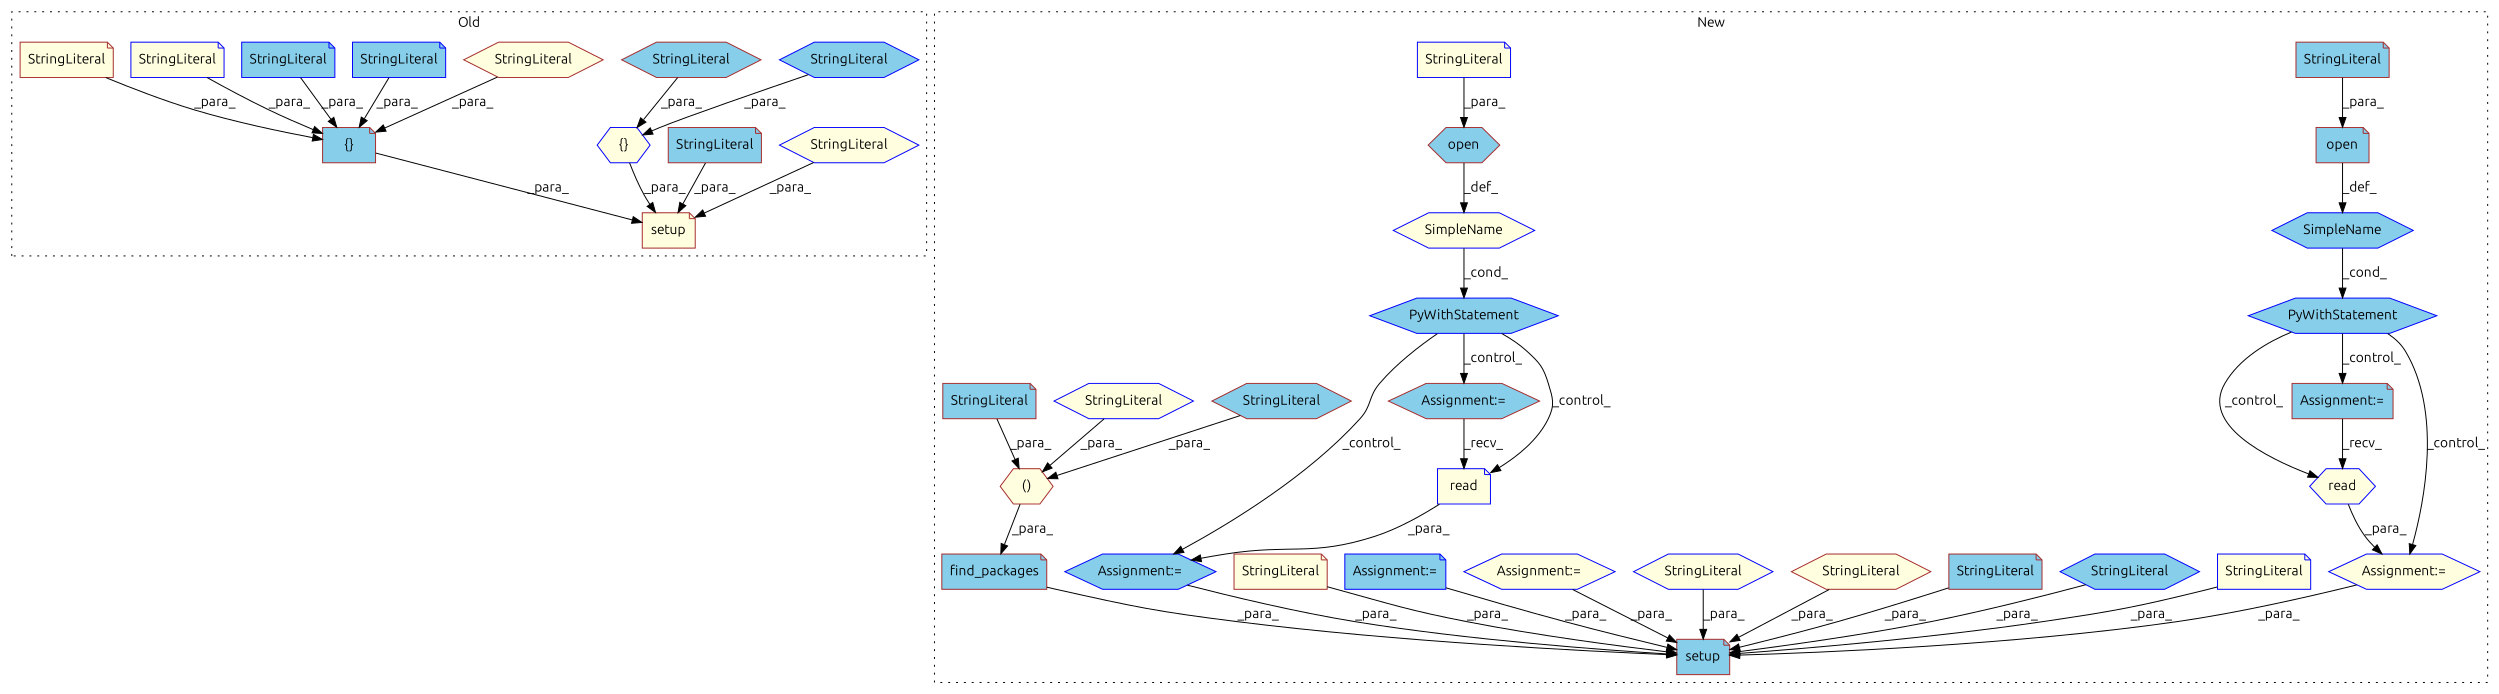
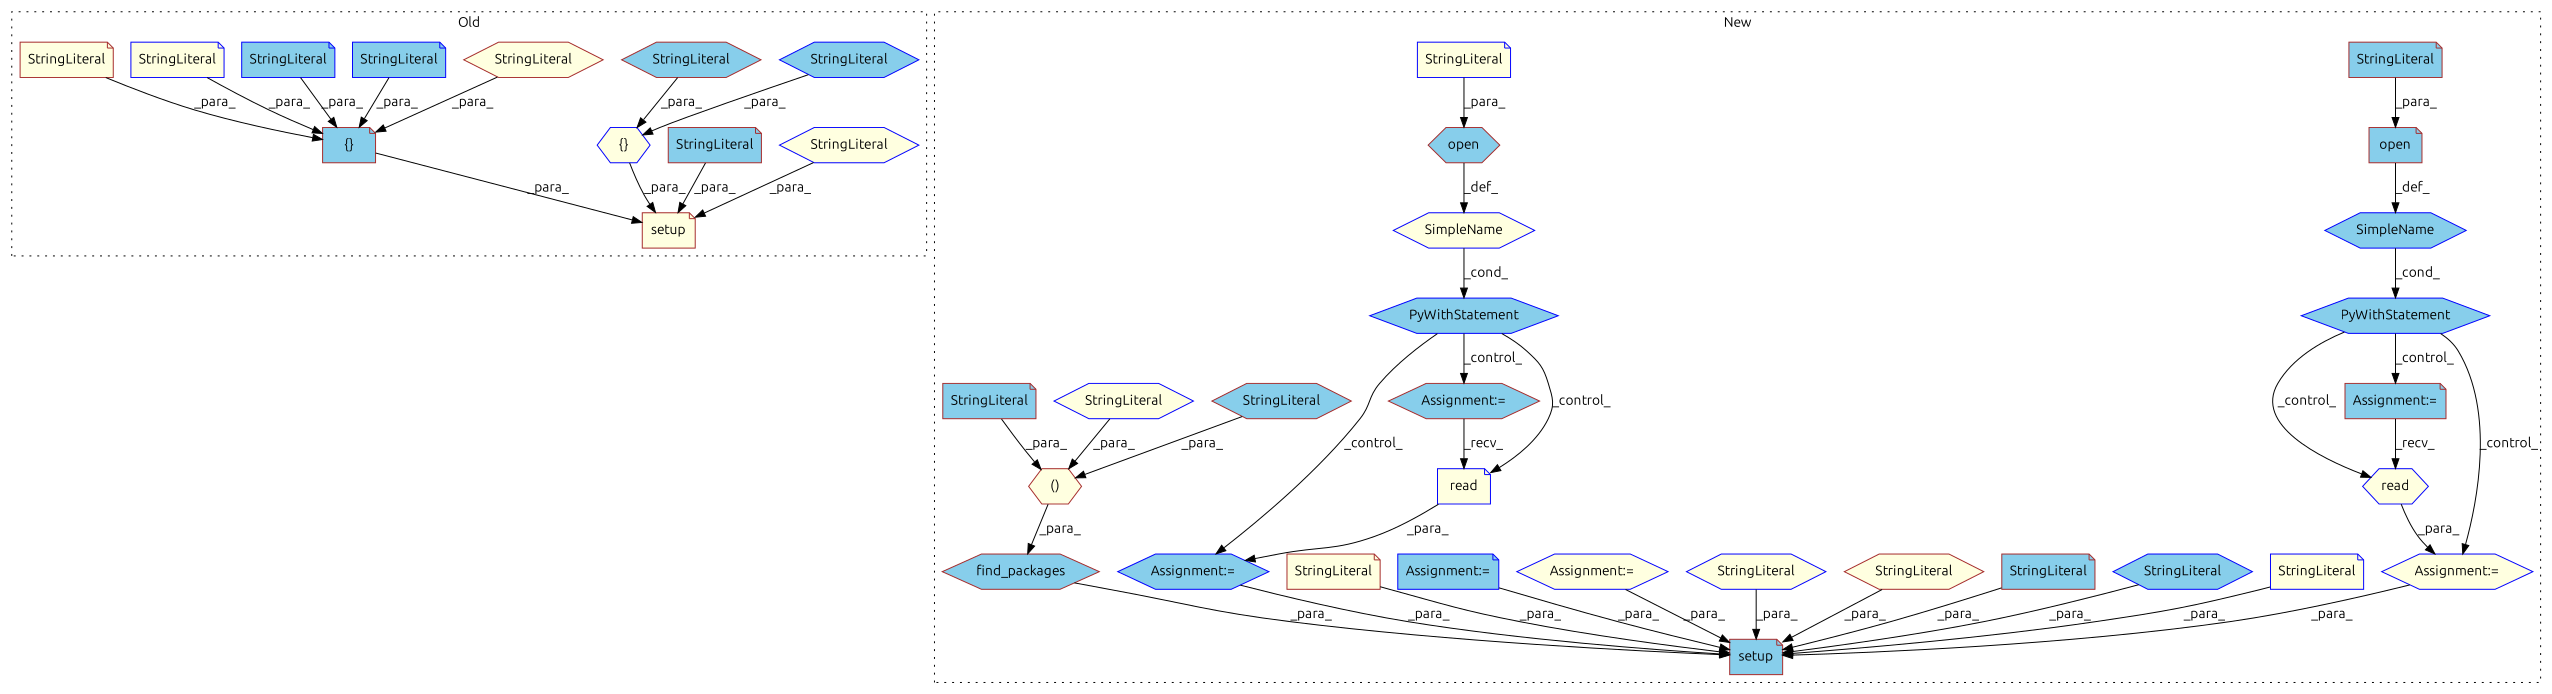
node "find_packages": shape note -> hexagon
